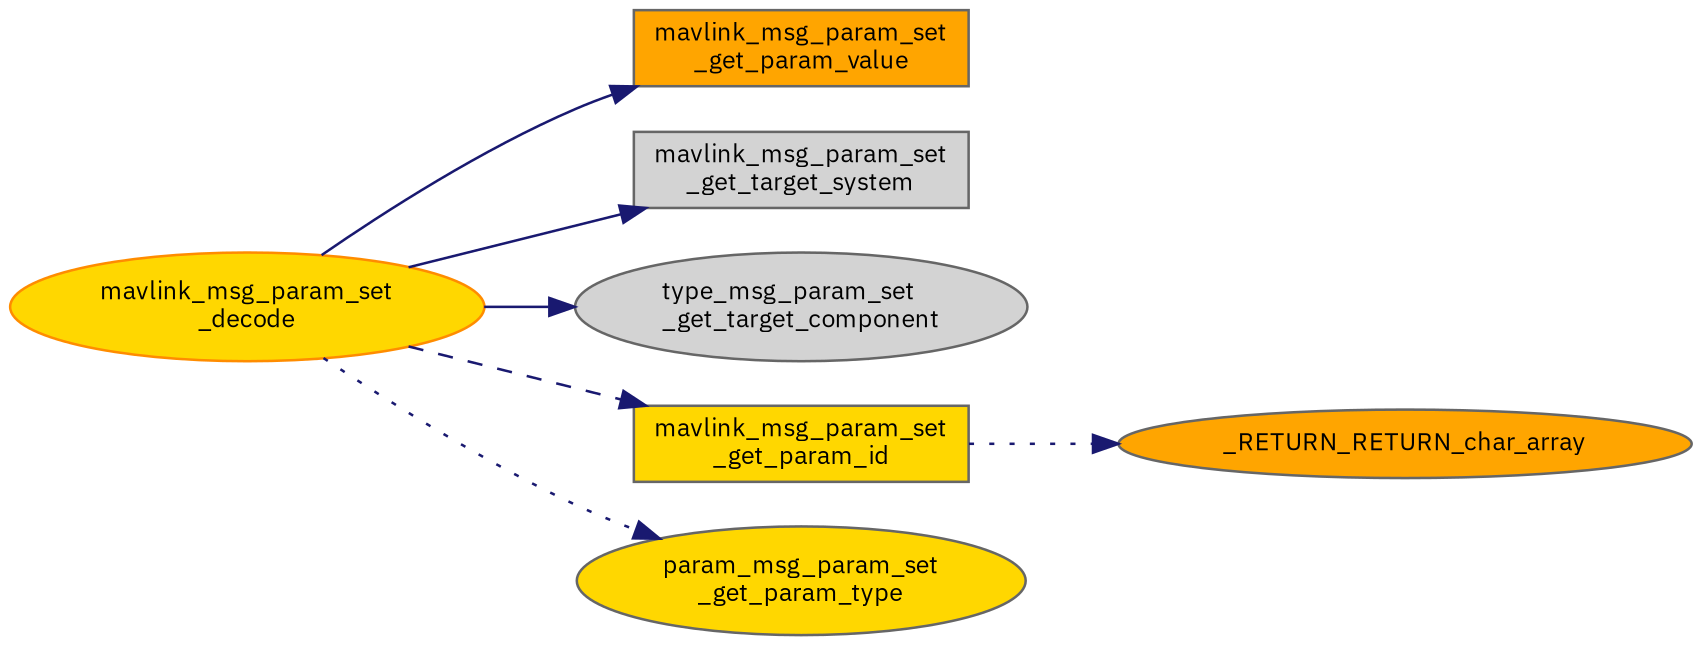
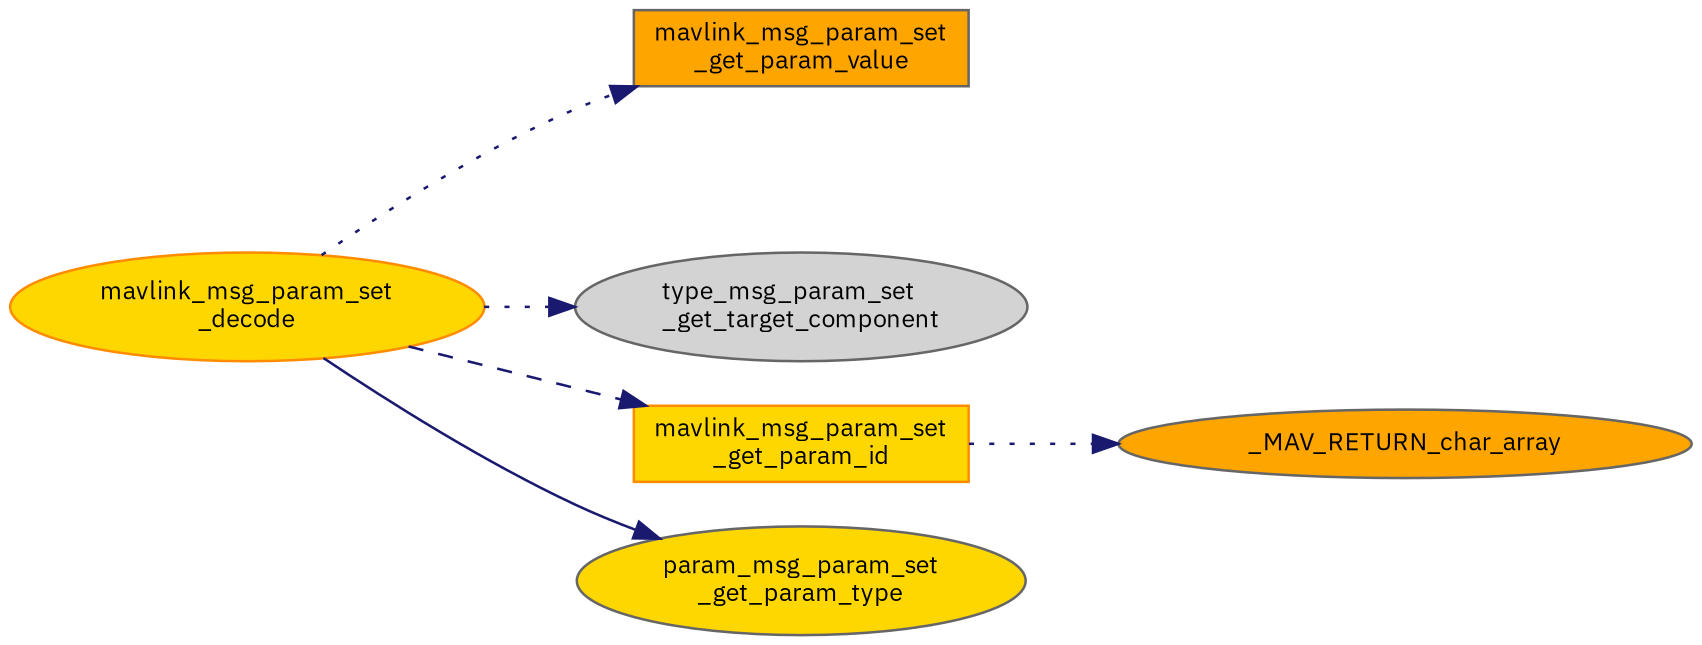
edge "mavlink_msg_param_set _decode" -> "mavlink_msg_param_set _get_param_value": style solid -> dotted
node "mavlink_msg_param_set _get_target_system": removed
edge "mavlink_msg_param_set _decode" -> "type_msg_param_set _get_target_component": style solid -> dotted
node "mavlink_msg_param_set _get_param_id": color gray40 -> darkorange
node "_RETURN_RETURN_char_array": label "_RETURN_RETURN_char_array" -> "_MAV_RETURN_char_array"
edge "mavlink_msg_param_set _decode" -> "param_msg_param_set _get_param_type": style dotted -> solid
